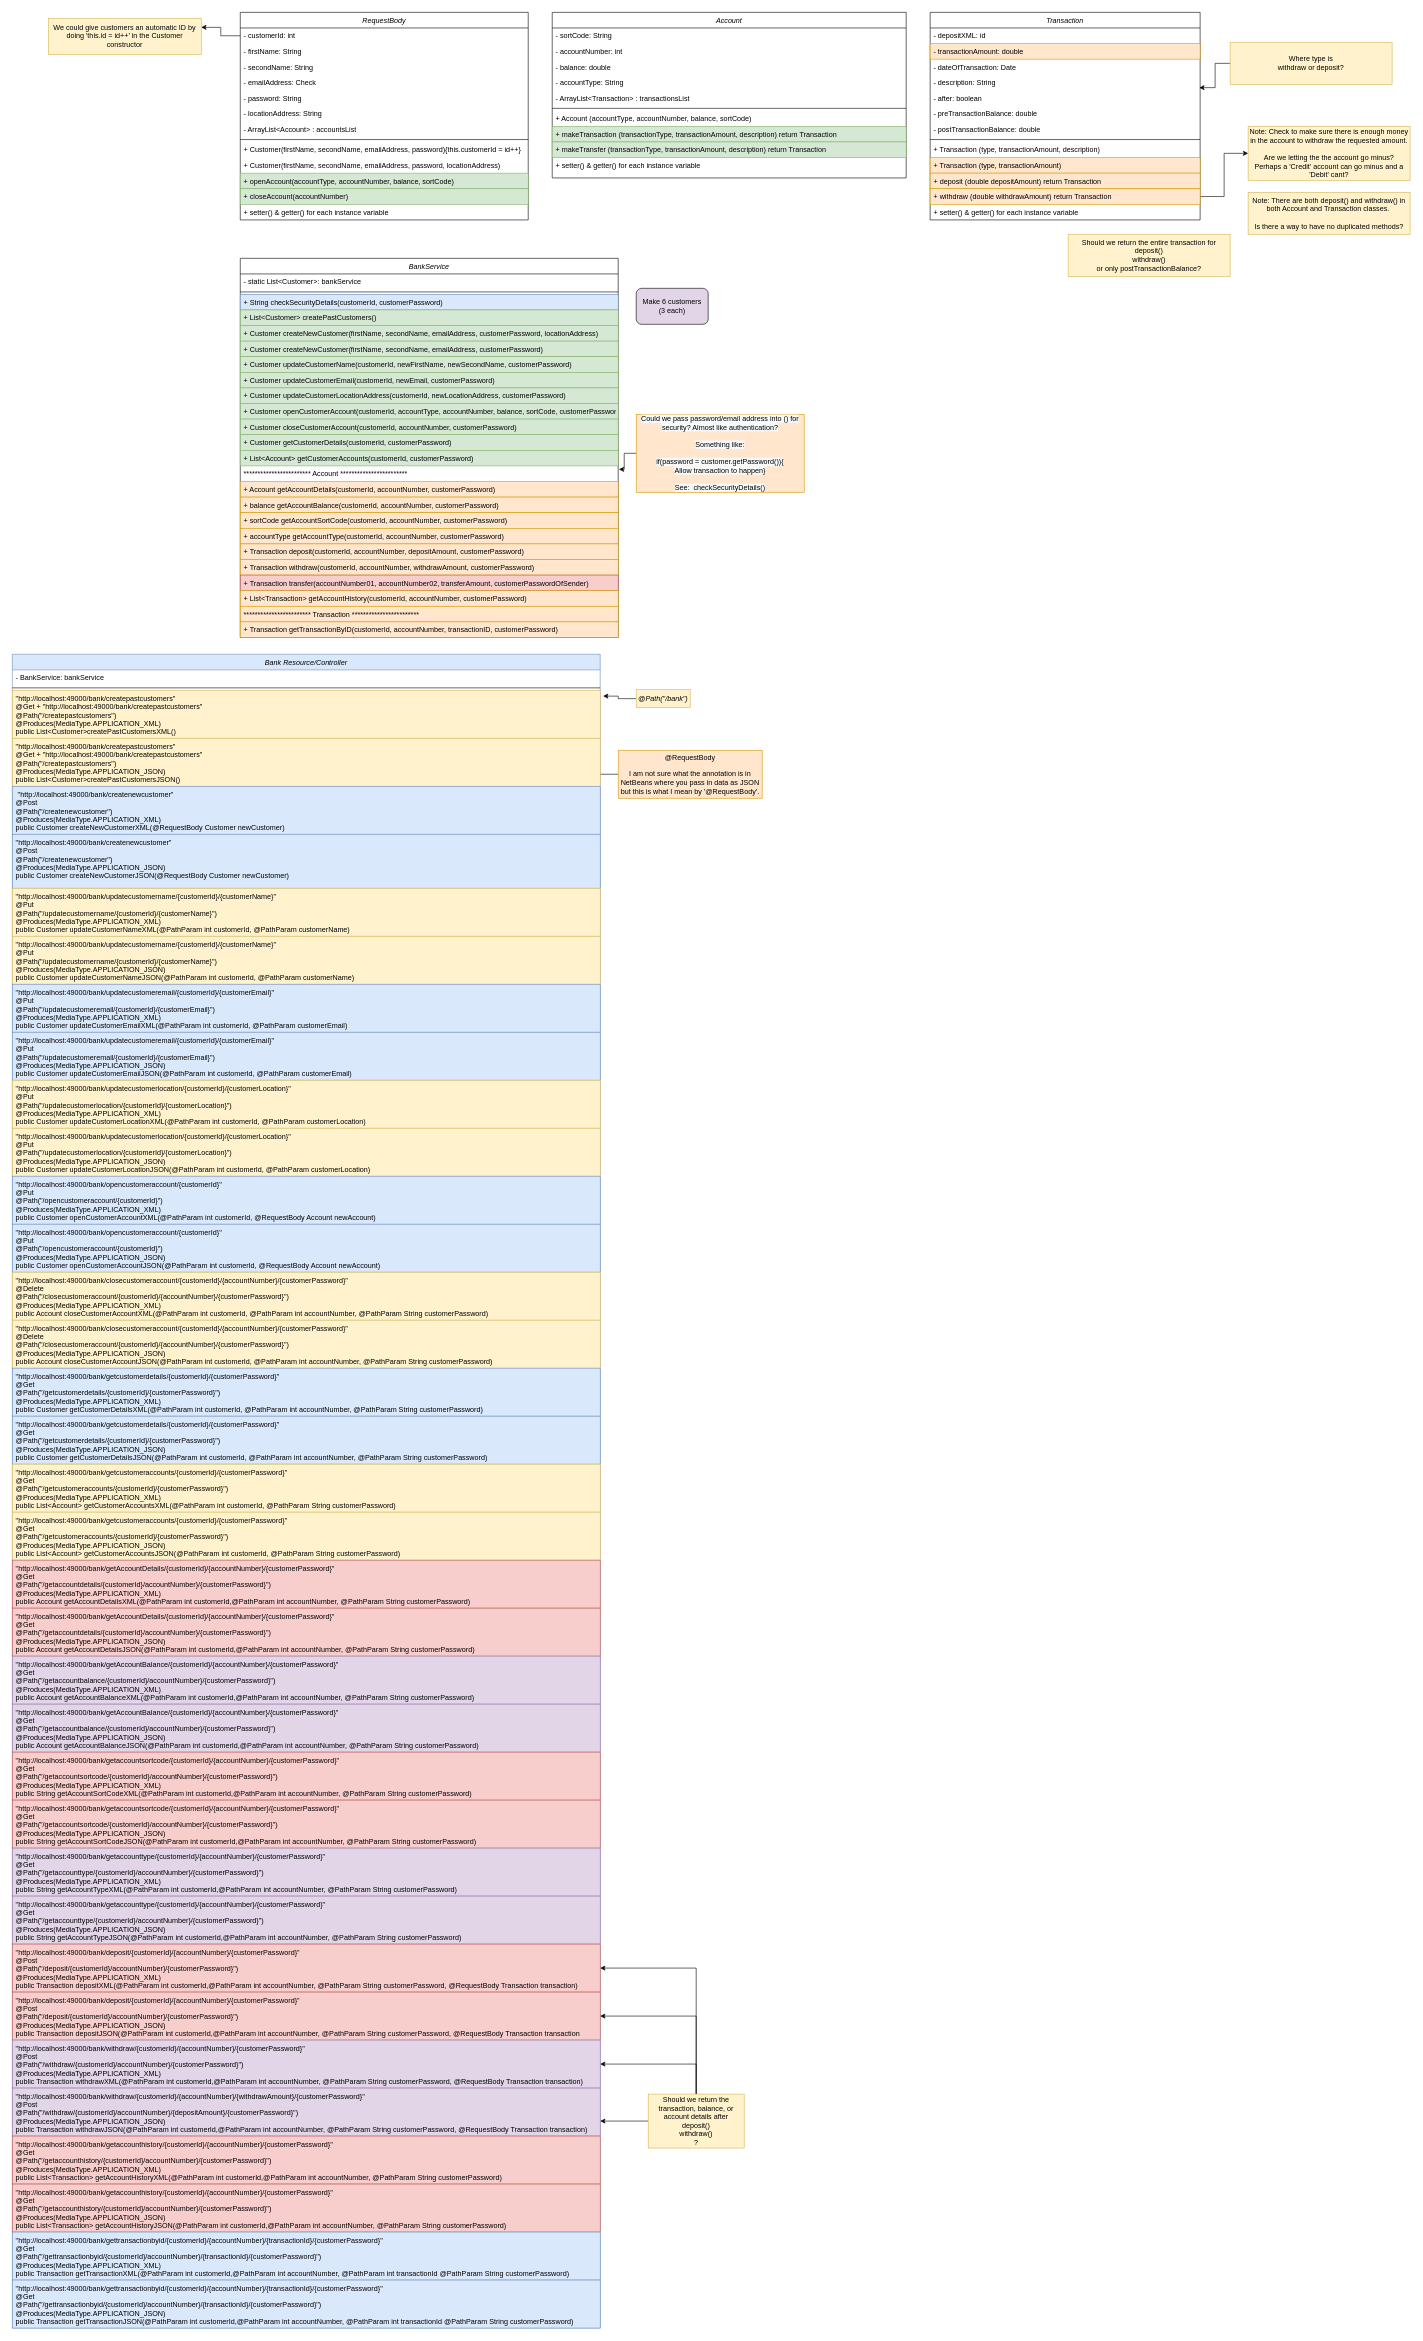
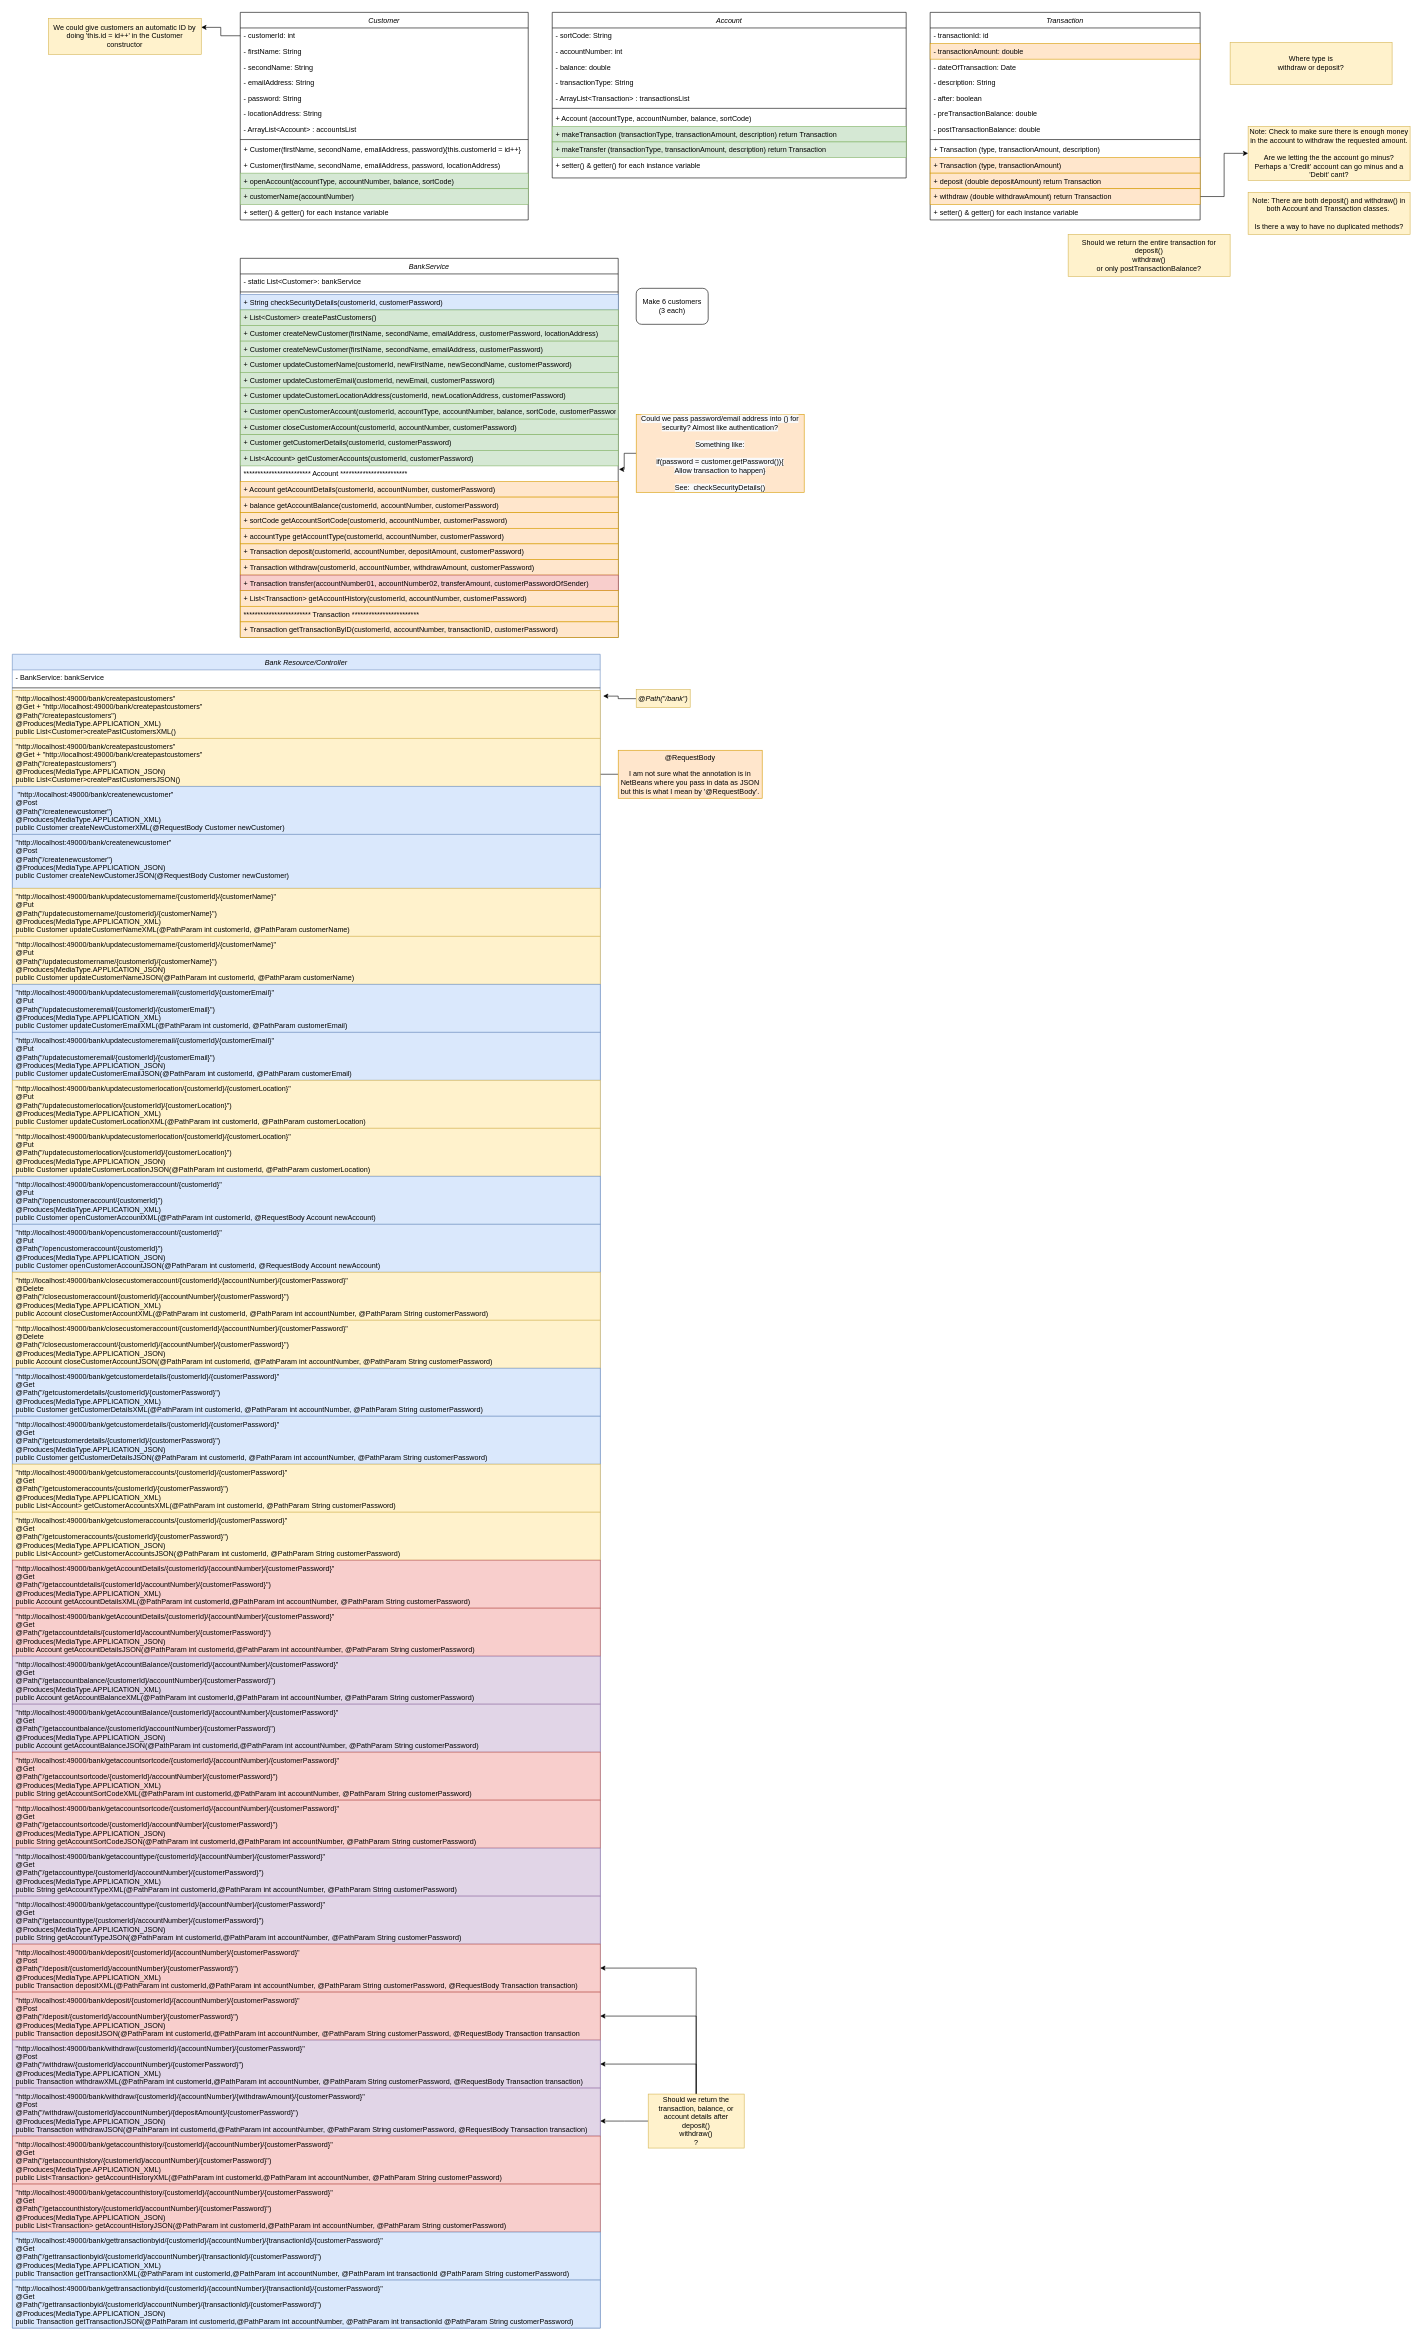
node "RequestBody": label "RequestBody" -> "Customer"
node "- depositXML: id": label "- depositXML: id" -> "- transactionId: id"
edge "Where type is withdraw or deposit?" -> "- description: String": removed
node "- emailAddress: Check": label "- emailAddress: Check" -> "- emailAddress: String"
node "- accountType: String": label "- accountType: String" -> "- transactionType: String"
node "+ closeAccount(accountNumber)": label "+ closeAccount(accountNumber)" -> "+ customerName(accountNumber)"
node "Make 6 customers (3 each)": fillcolor #e1d5e7 -> #ffffff
